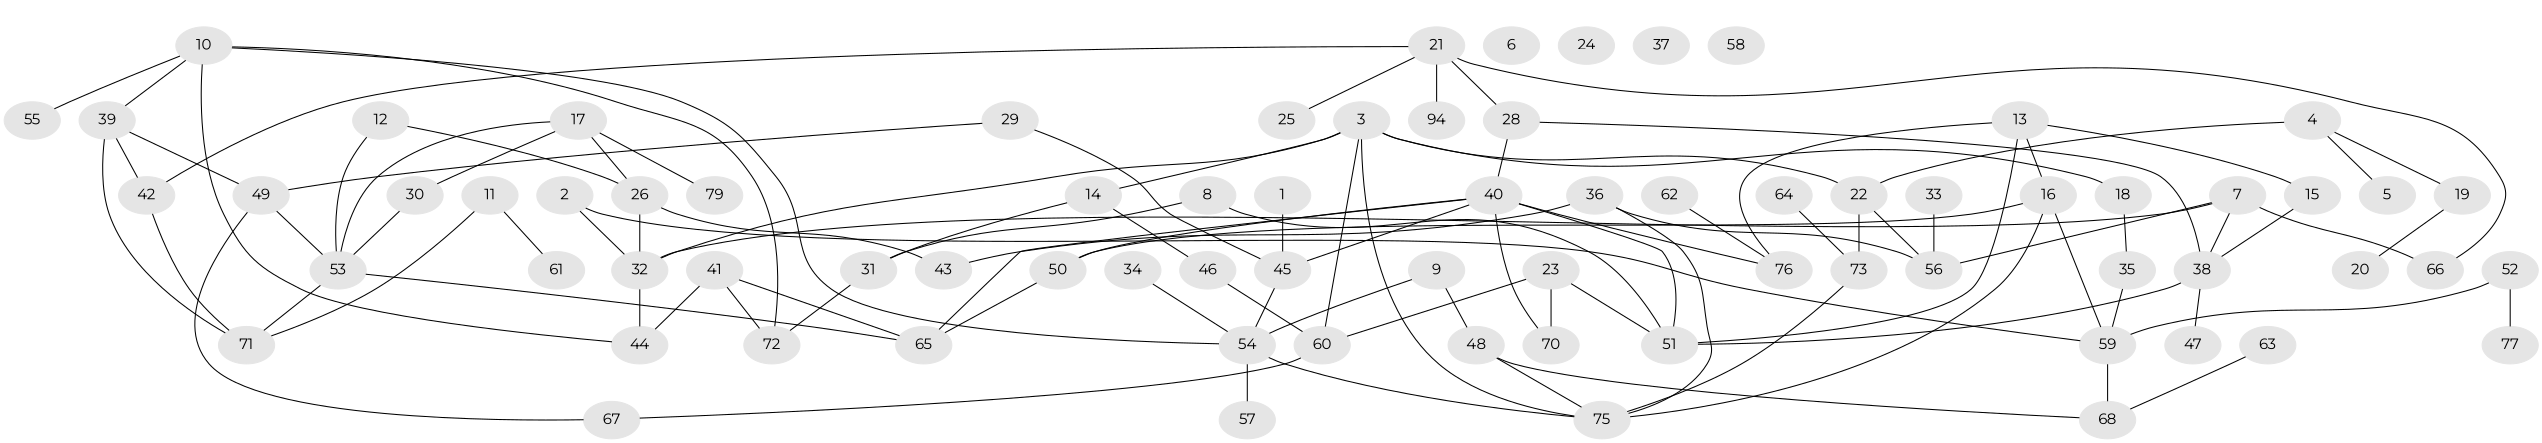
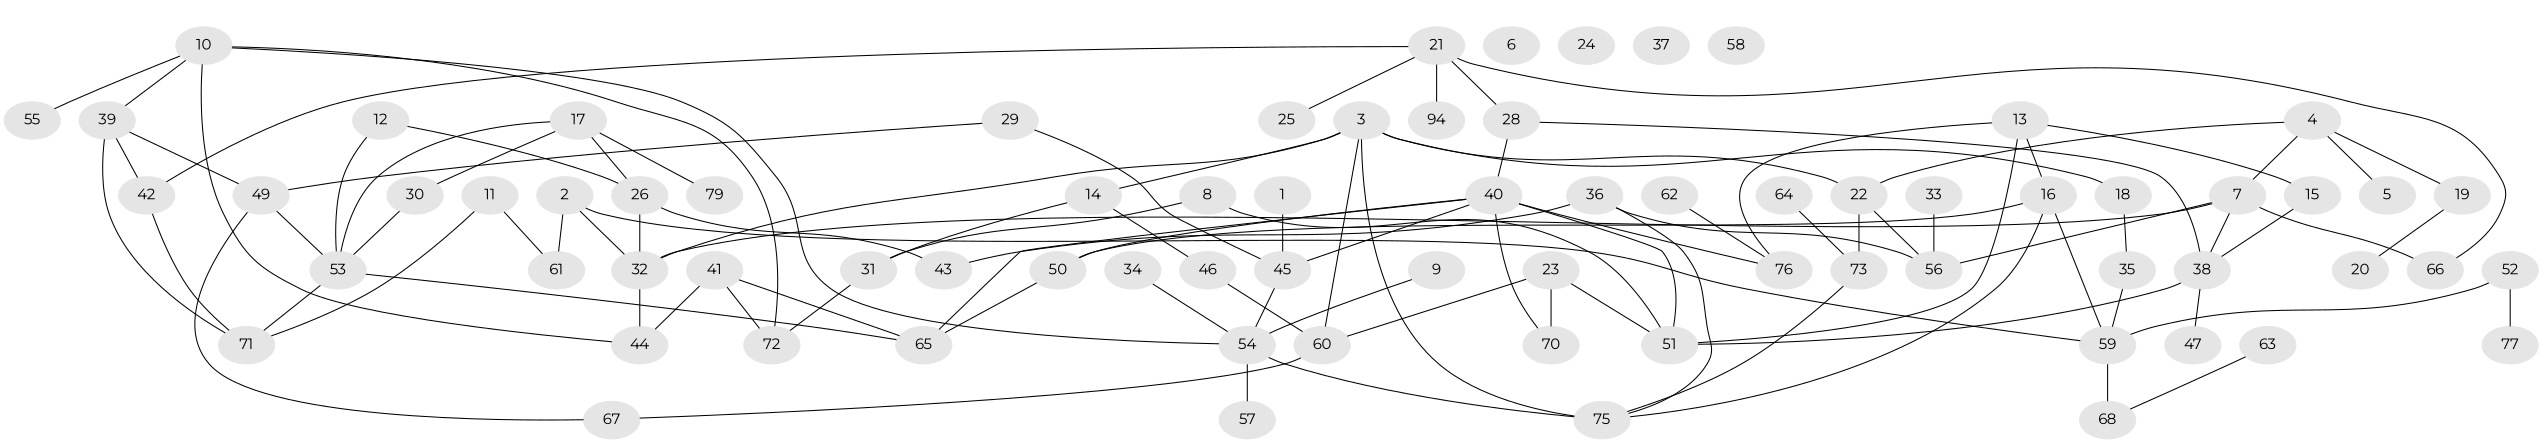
edge "4" -- "7": added
edge "2" -- "61": added
node "48": removed
